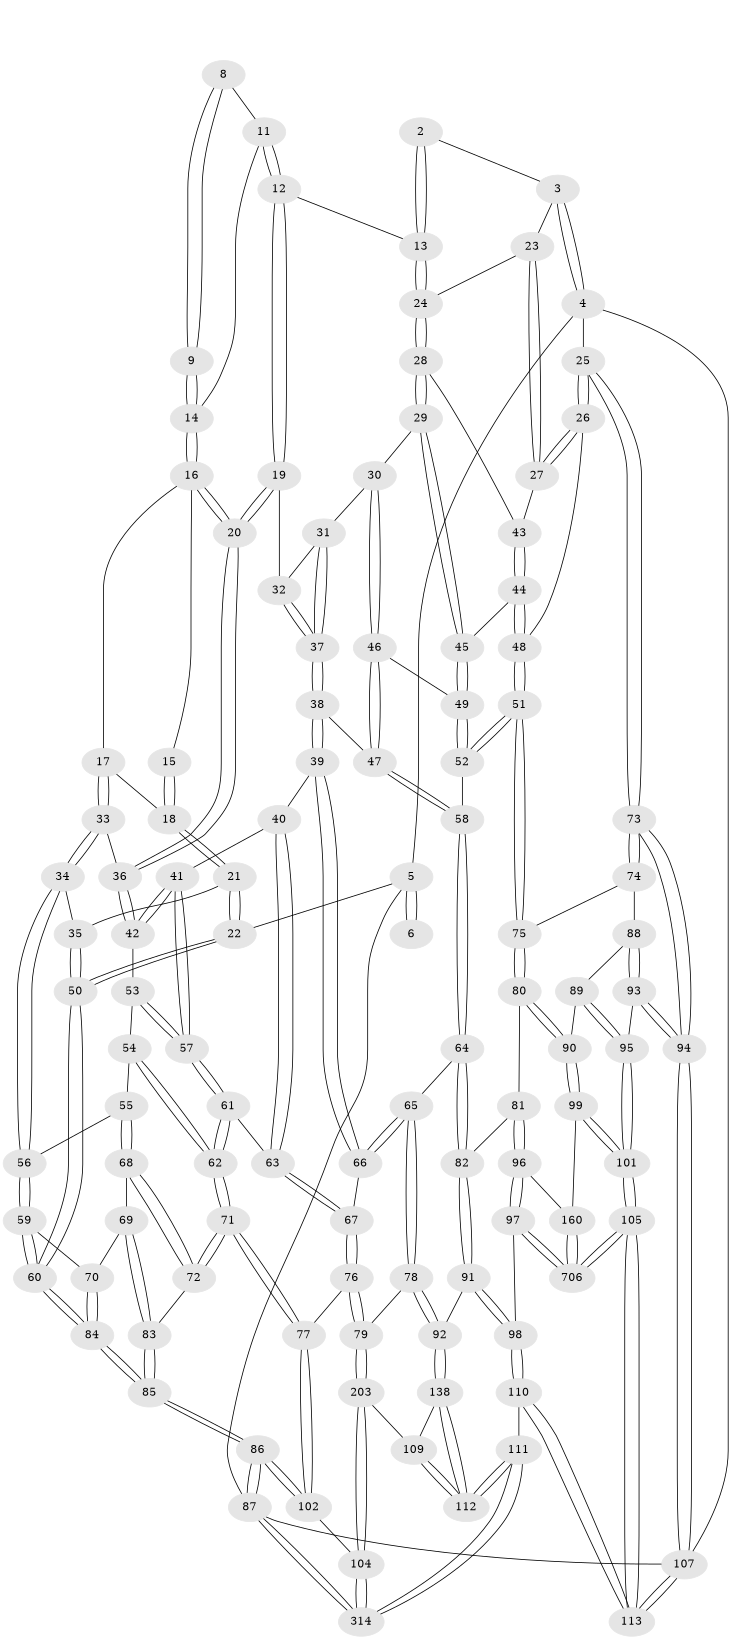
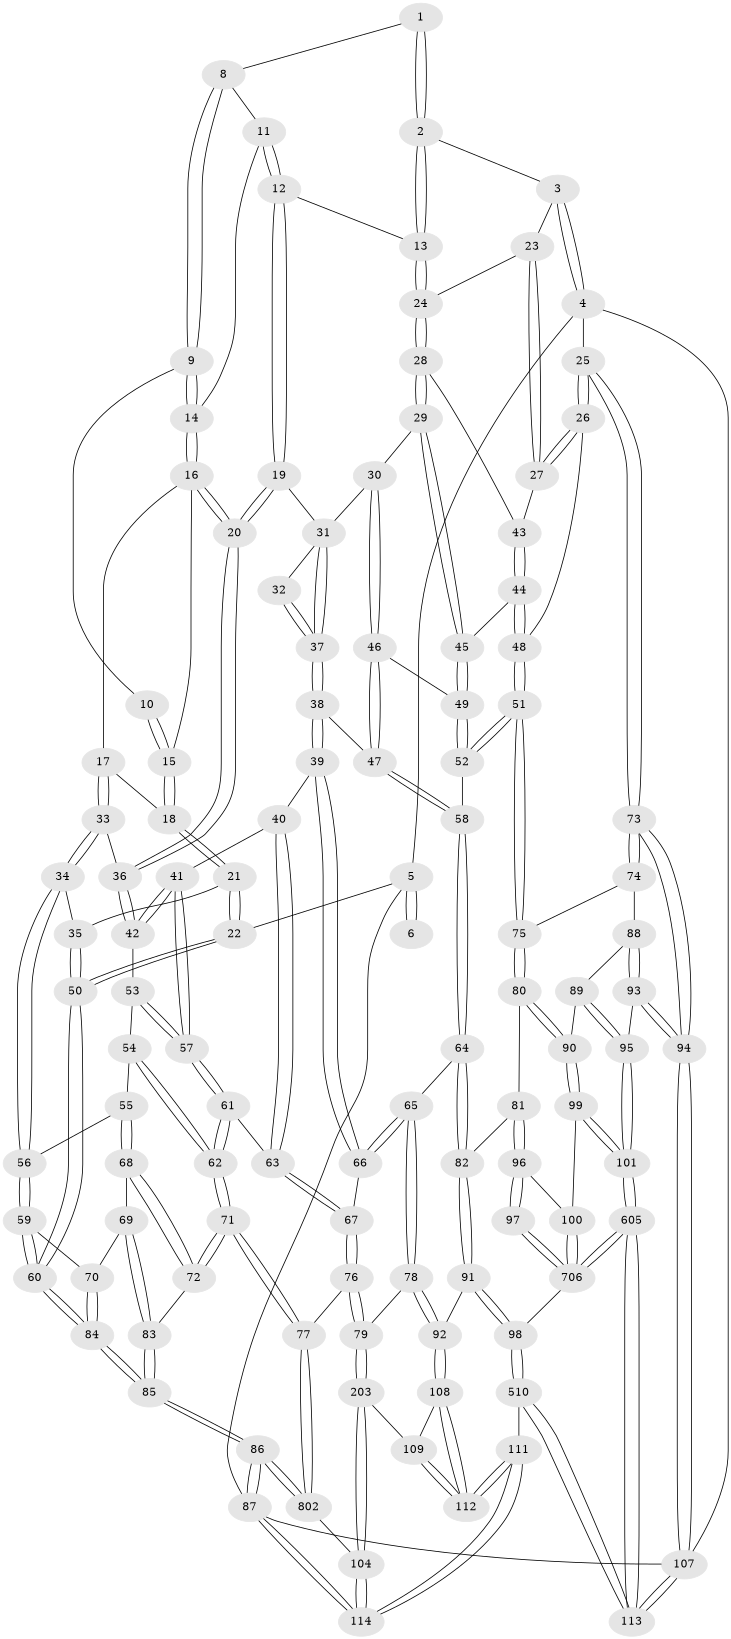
node "1": added
edge "19" -- "32": now "19" -- "31"
node "10": added
node "160": label "160" -> "100"
node "105": label "105" -> "605"
edge "97" -- "98": now "706" -- "98"
node "138": label "138" -> "108"
node "110": label "110" -> "510"
node "102": label "102" -> "802"
node "314": label "314" -> "114"
